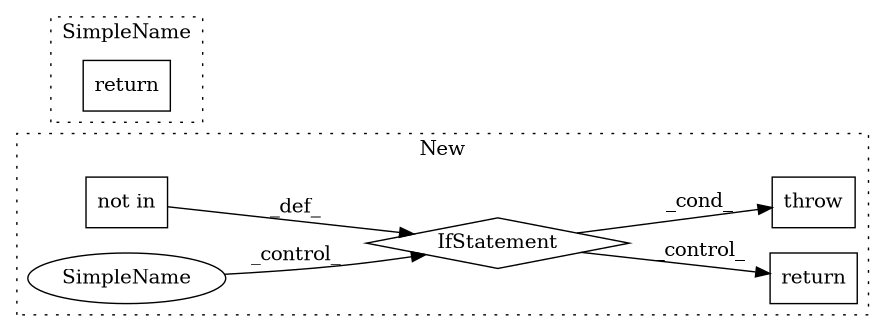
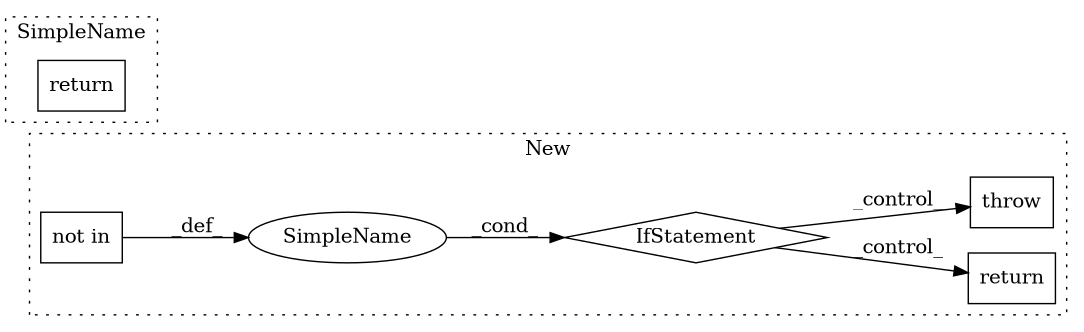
edge "IfStatement" -> "throw": label "_cond_" -> "_control_"
edge "not in" -> "IfStatement": now "not in" -> "SimpleName"
edge "SimpleName" -> "IfStatement": label "_control_" -> "_cond_"
